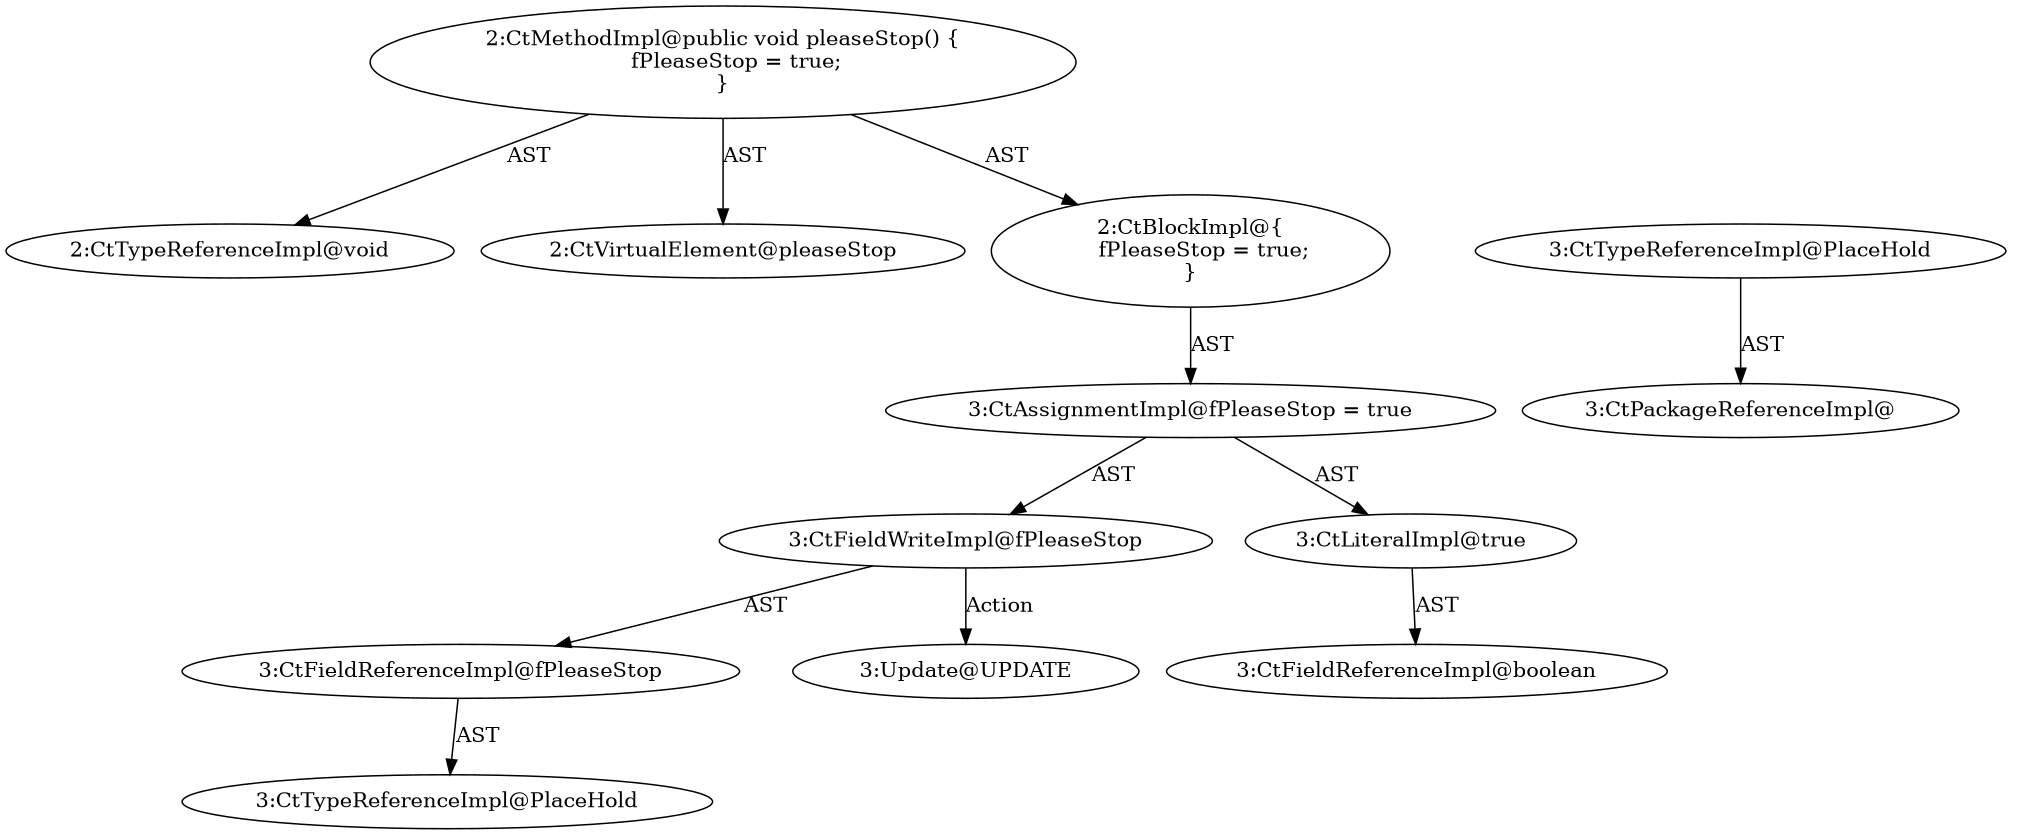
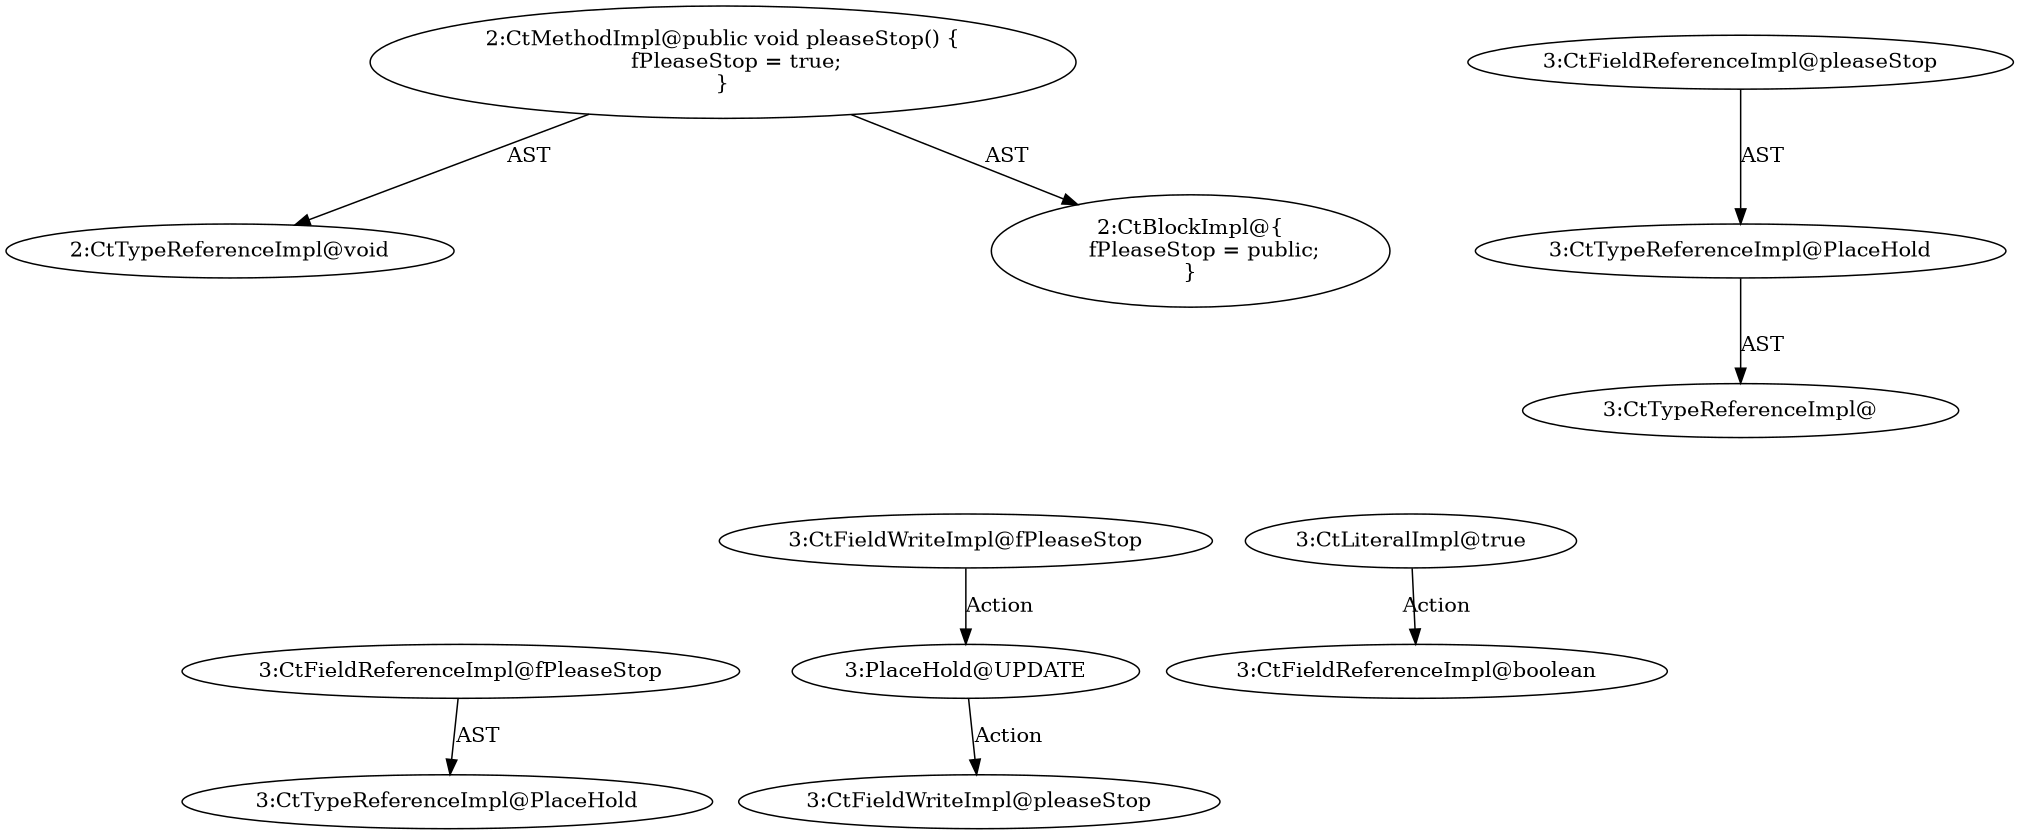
node "3:CtFieldReferenceImpl@pleaseStop": added
node "2:CtVirtualElement@pleaseStop": removed
node "2:CtBlockImpl@{ fPleaseStop = true; }": label "2:CtBlockImpl@{ fPleaseStop = true; }" -> "2:CtBlockImpl@{ fPleaseStop = public; }"
node "3:CtAssignmentImpl@fPleaseStop = true": removed
node "3:CtPackageReferenceImpl@": label "3:CtPackageReferenceImpl@" -> "3:CtTypeReferenceImpl@"
edge "3:CtFieldWriteImpl@fPleaseStop" -> "3:CtFieldReferenceImpl@fPleaseStop": removed, label "AST"
edge "3:CtLiteralImpl@true" -> "3:CtFieldReferenceImpl@boolean": label "AST" -> "Action"
node "3:Update@UPDATE": label "3:Update@UPDATE" -> "3:PlaceHold@UPDATE"
node "3:CtFieldWriteImpl@pleaseStop": added
